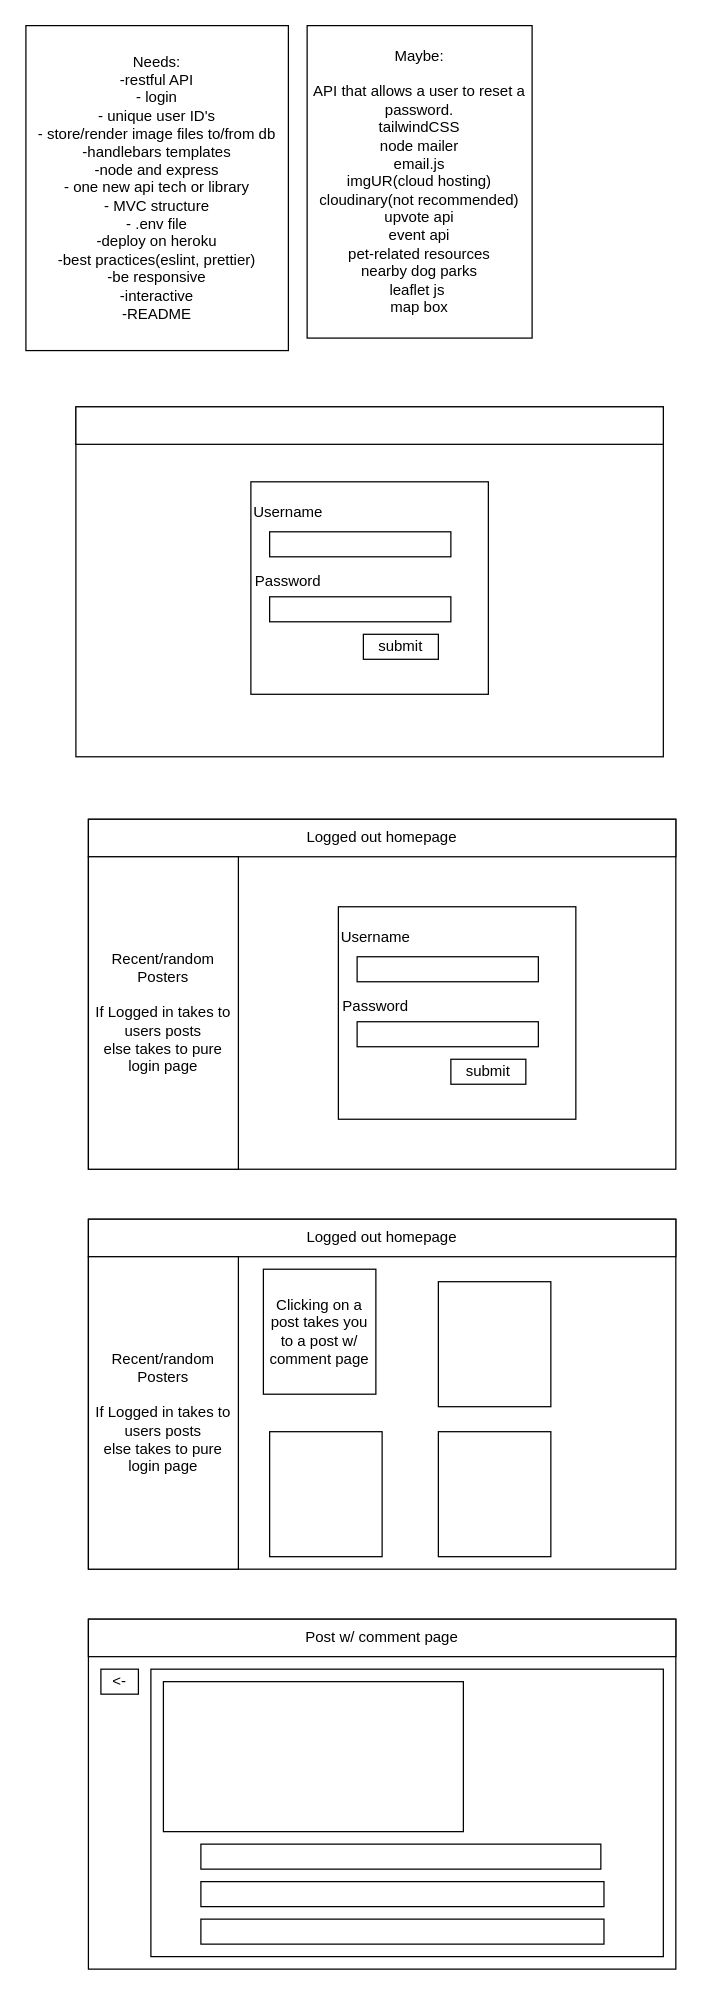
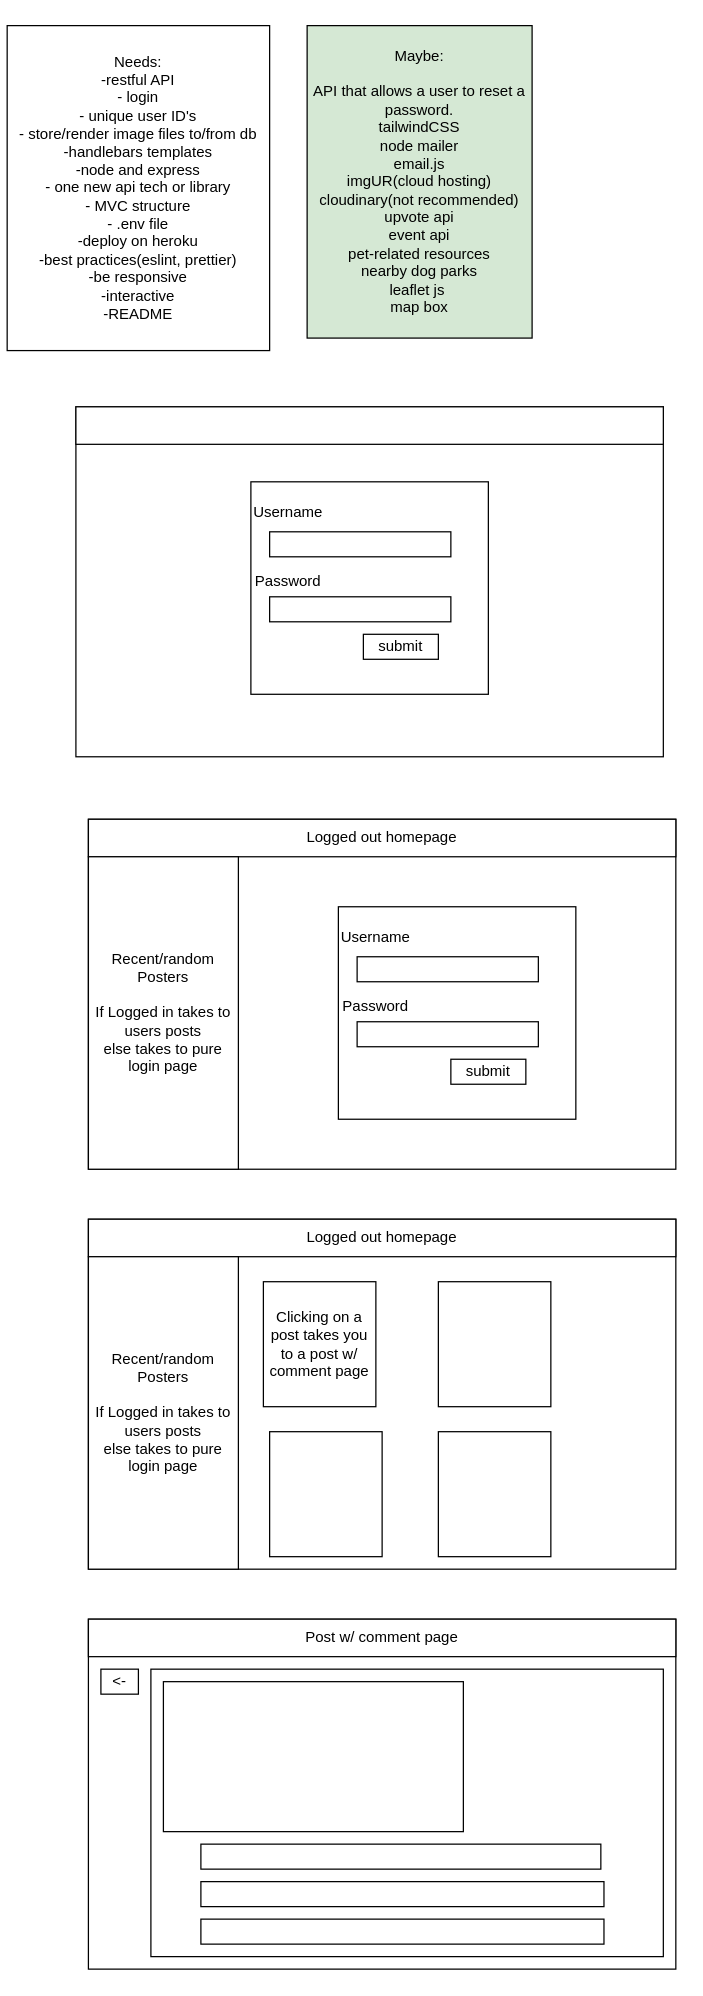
node "Maybe: API that allows a user to reset a password. tailwindCSS node mailer email.js imgUR(cloud hosting) cloudinary(not recommended) upvote api event api pet-related resources nearby dog parks leaflet js map box": fillcolor #ffffff -> #d5e8d4
node "Needs: -restful API - login - unique user ID's - store/render image files to/from db -handlebars templates -node and express - one new api tech or library - MVC structure - .env file -deploy on heroku -best practices(eslint, prettier) -be responsive -interactive -README": moved (157, 188) -> (138, 188)
node "Clicking on a post takes you to a post w/ comment page": moved (319, 1332) -> (319, 1344)
